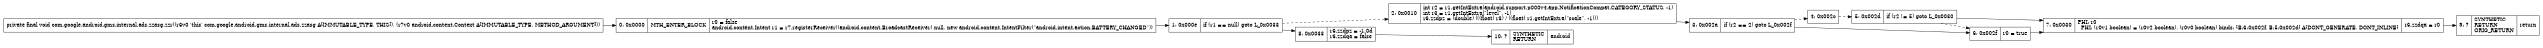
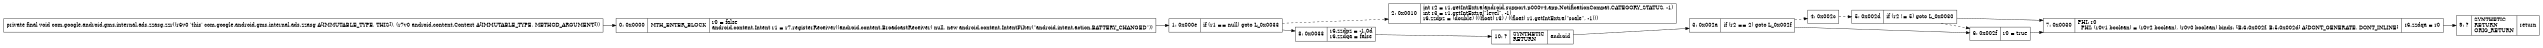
edge "2: 0x0010" -> "3: 0x002a": now "10: ?" -> "3: 0x002a"
